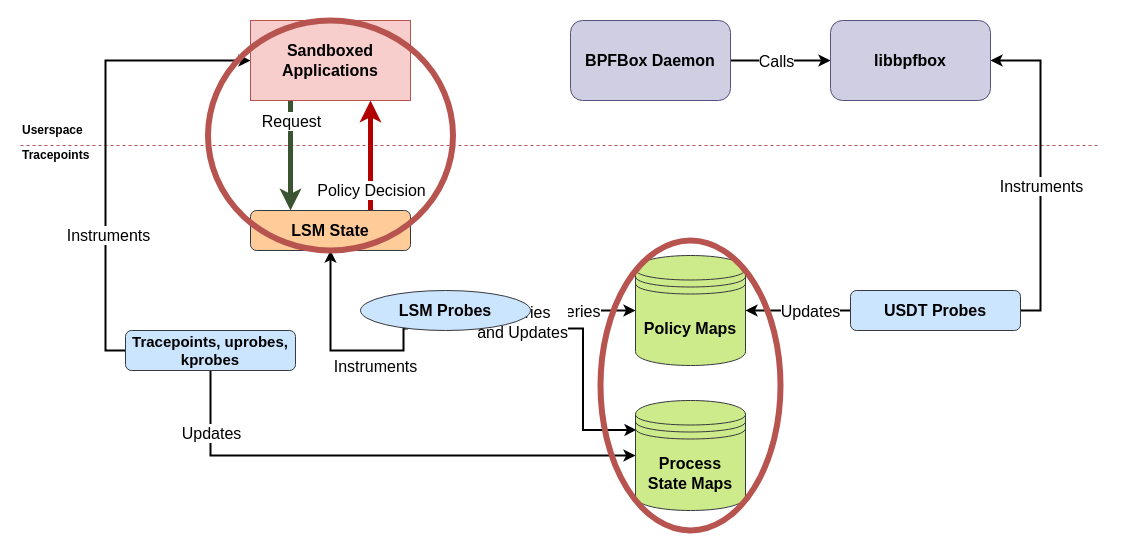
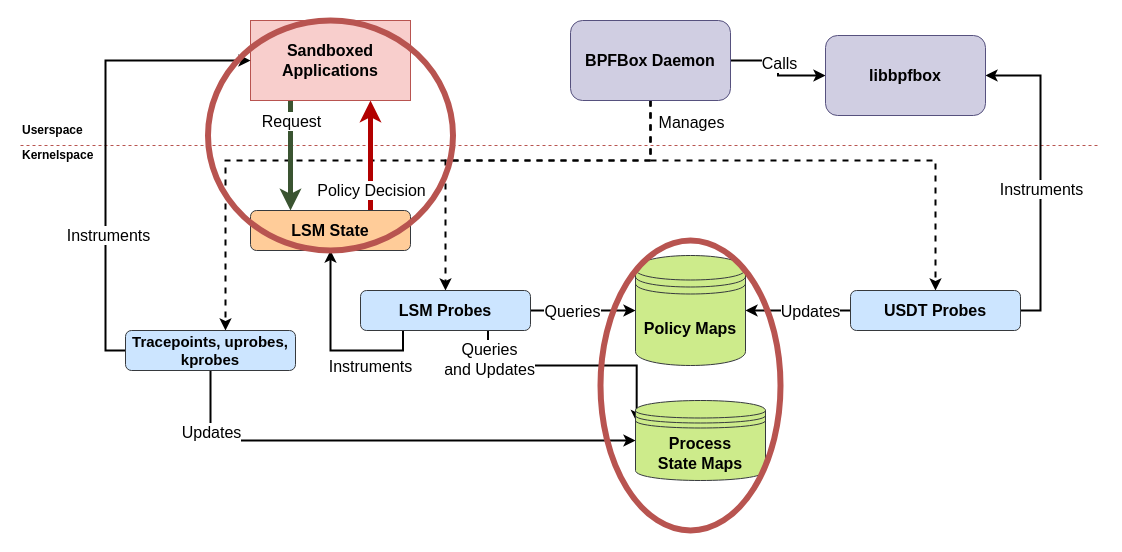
node "libbpfbox": moved (911, 61) -> (906, 76)
node "Tracepoints": label "Tracepoints" -> "Kernelspace"
edge "BPFBox Daemon" -> "Tracepoints, uprobes,kprobes": added, label "Manages"
edge "BPFBox Daemon" -> "USDT Probes": added
edge "BPFBox Daemon" -> "LSM Probes": added
node "LSM Probes": shape ellipse -> rounded rectangle
node "Process State Maps": size 110x110 -> 130x80
